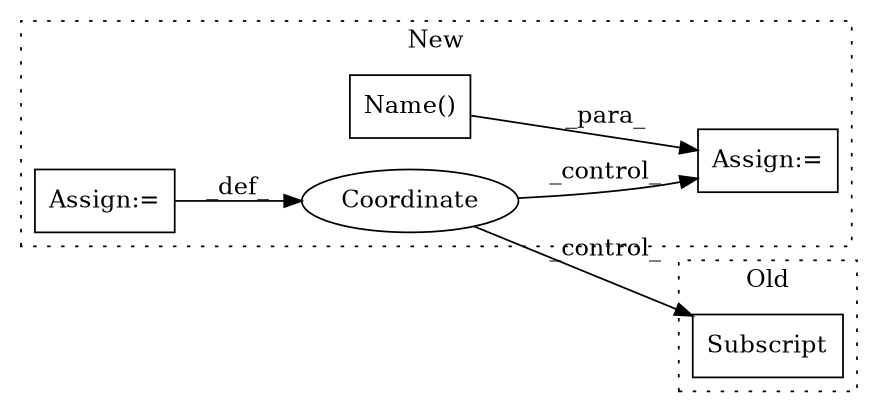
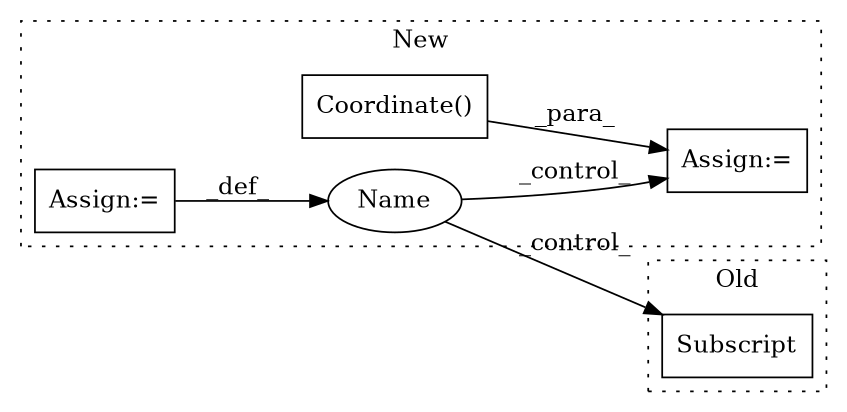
node "Name()": label "Name()" -> "Coordinate()"
node "Coordinate": label "Coordinate" -> "Name"
